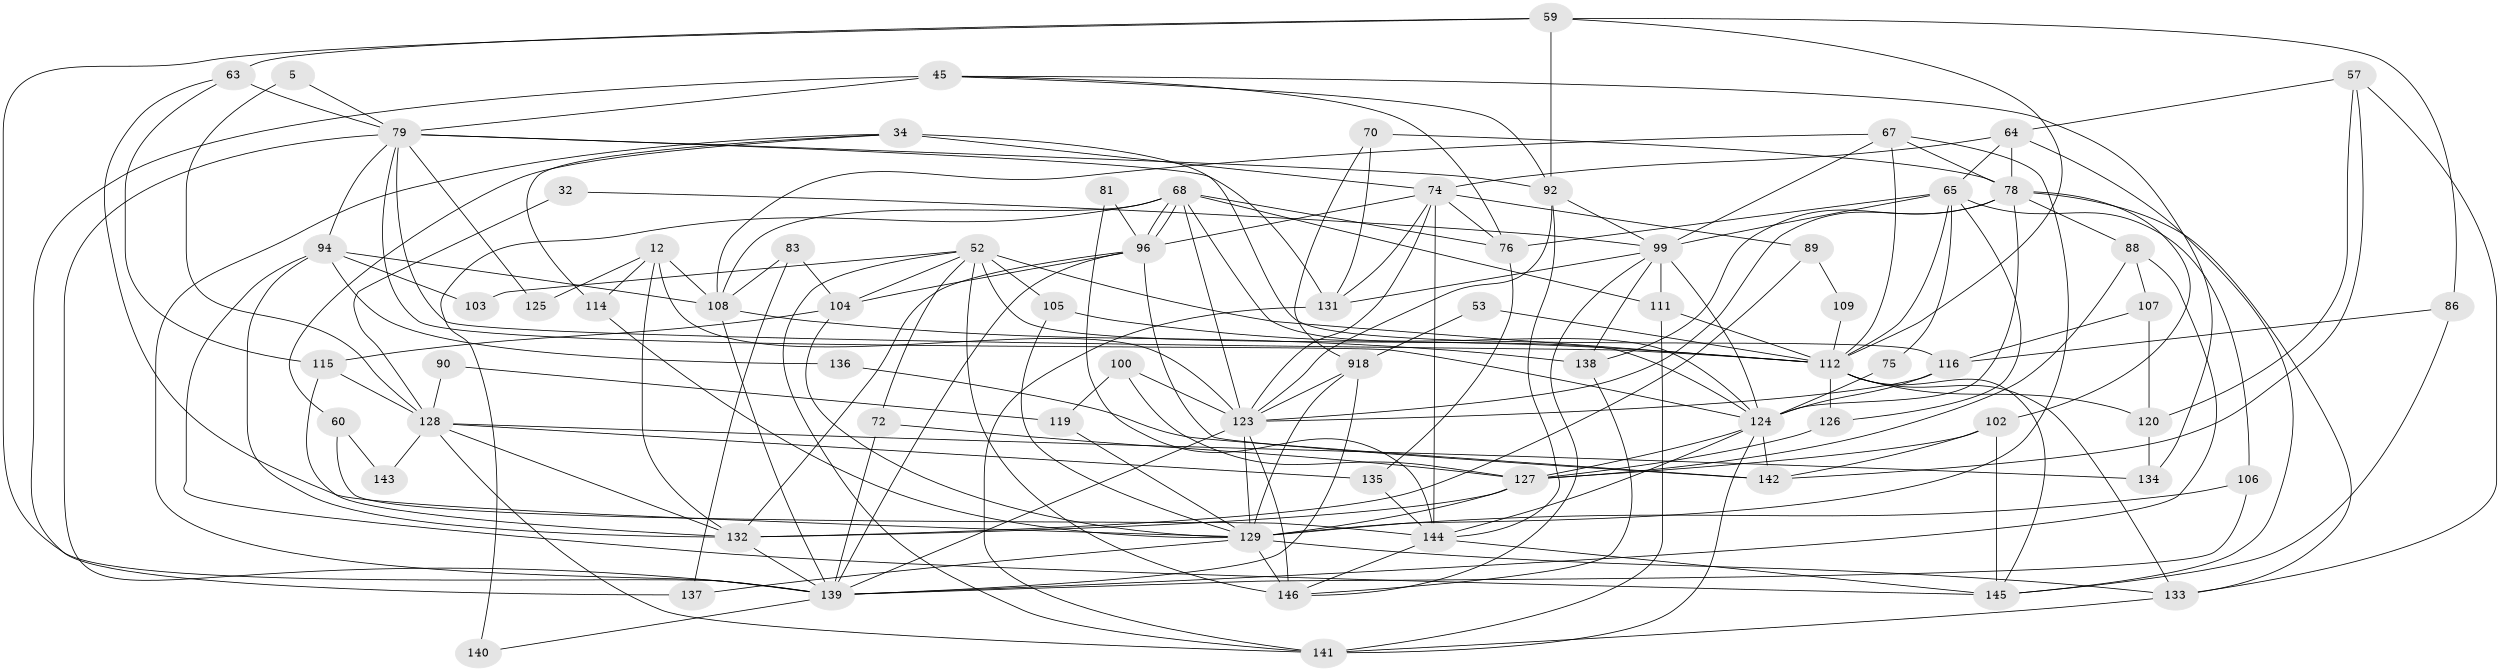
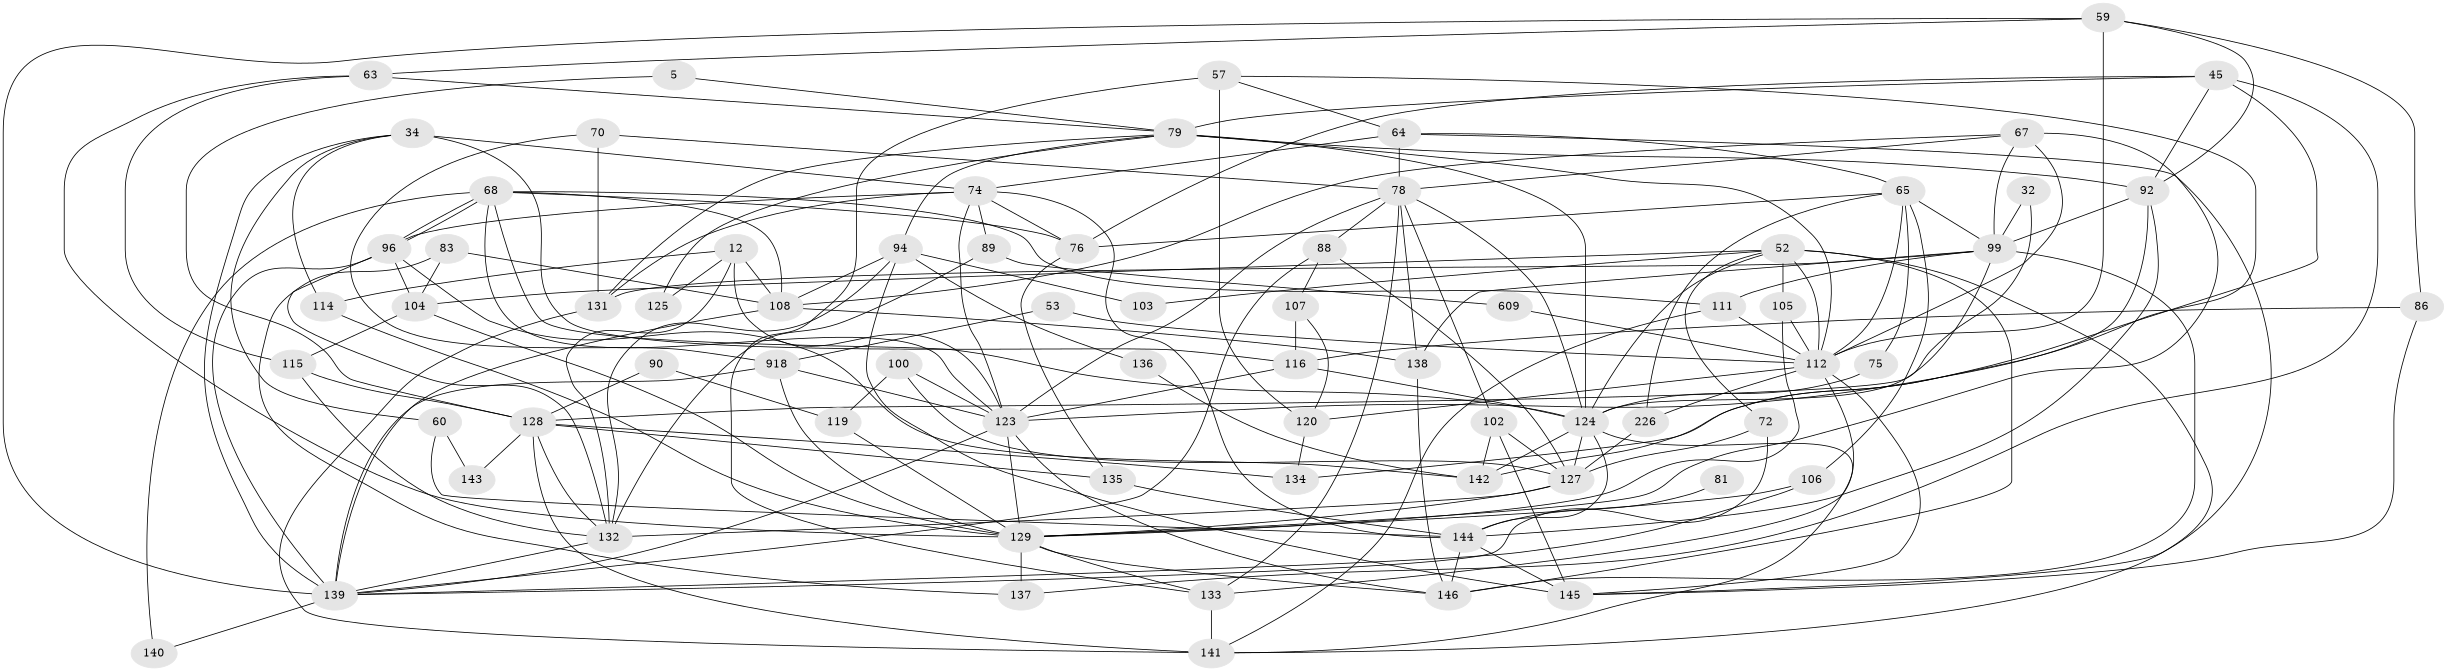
edge "81" -- "96": removed
node "109": label "109" -> "609"
node "126": label "126" -> "226"
edge "79" -- "139": removed
